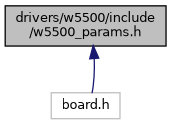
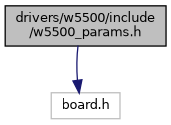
edge "board.h" -> "drivers/w5500/include /w5500_params.h": reversed
